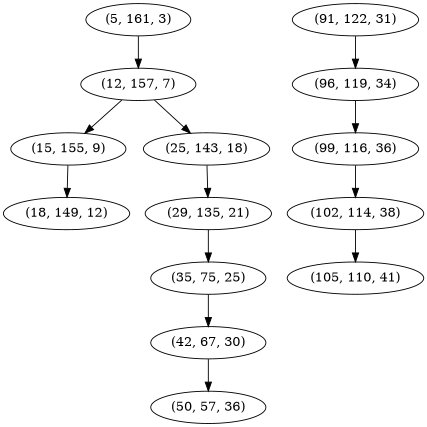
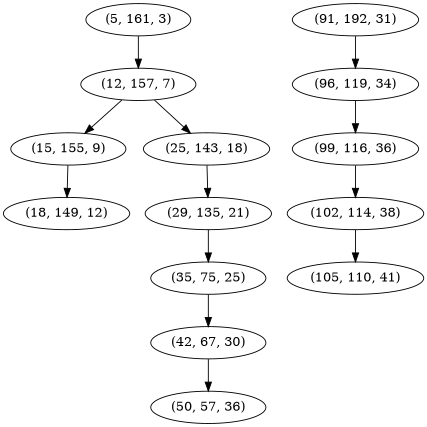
node "(91, 122, 31)": label "(91, 122, 31)" -> "(91, 192, 31)"
